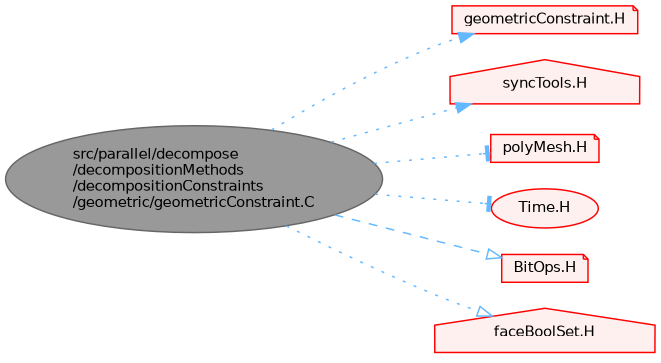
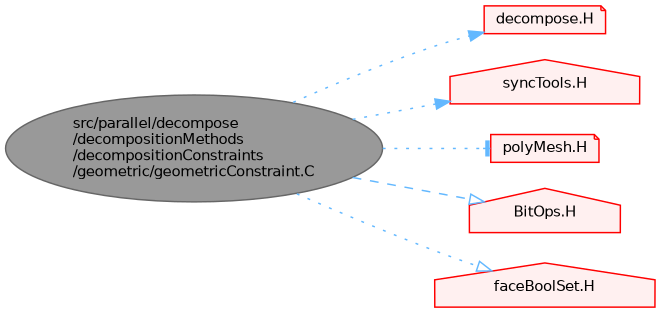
node "geometricConstraint.H": label "geometricConstraint.H" -> "decompose.H"
node "Time.H": removed
node "BitOps.H": shape note -> house
